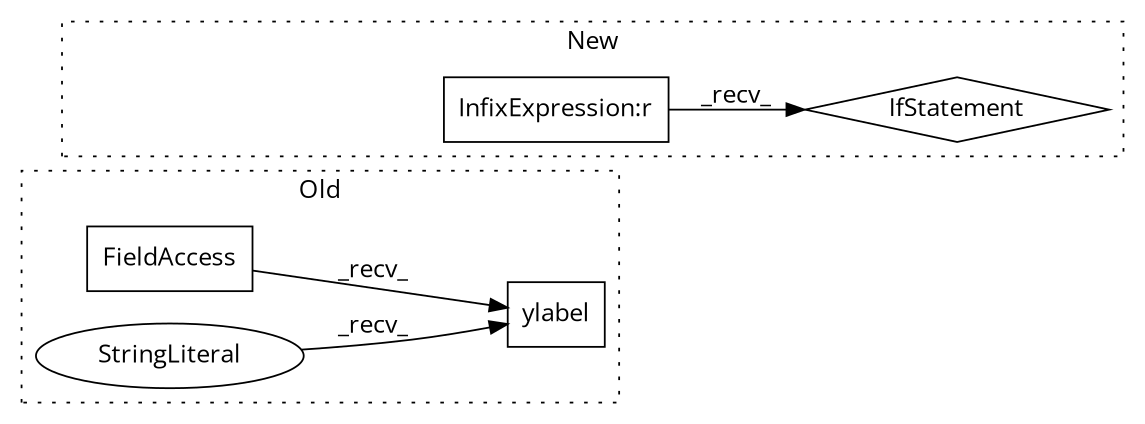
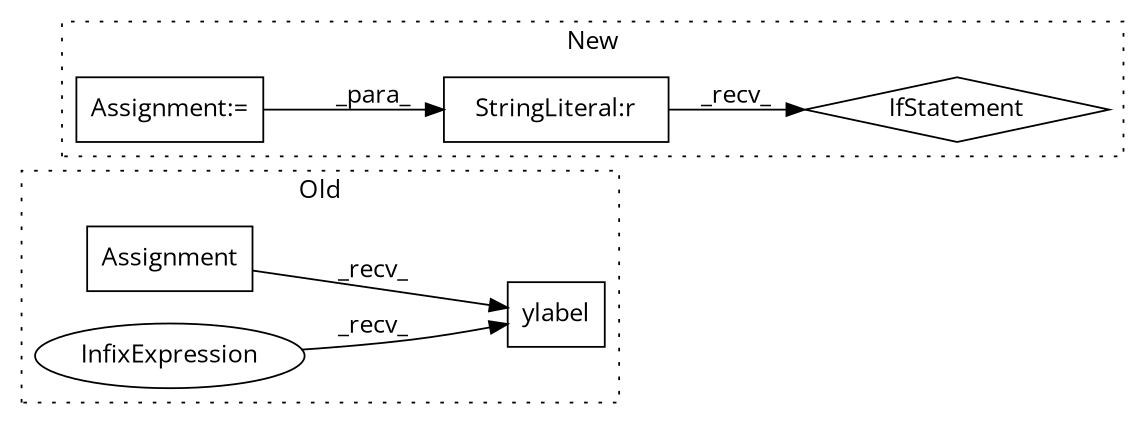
node "Assignment:=": added
node "InfixExpression:r": label "InfixExpression:r" -> "StringLiteral:r"
node "FieldAccess": label "FieldAccess" -> "Assignment"
node "StringLiteral": label "StringLiteral" -> "InfixExpression"
